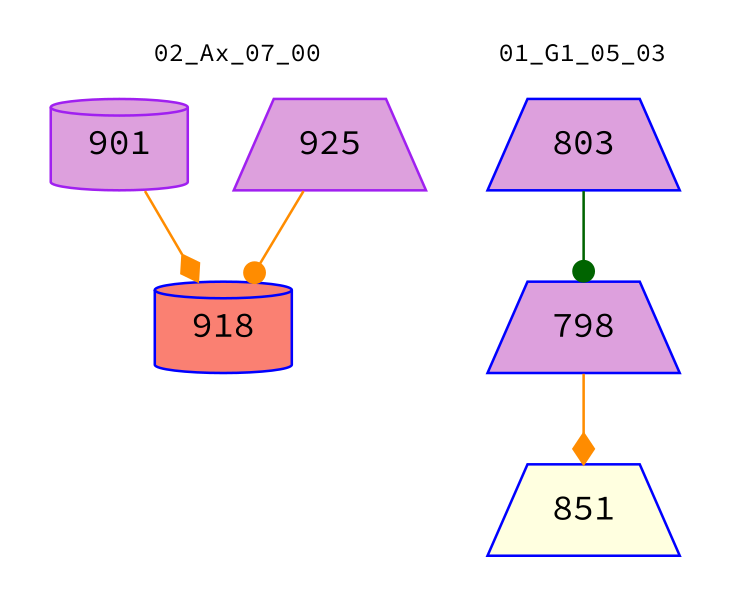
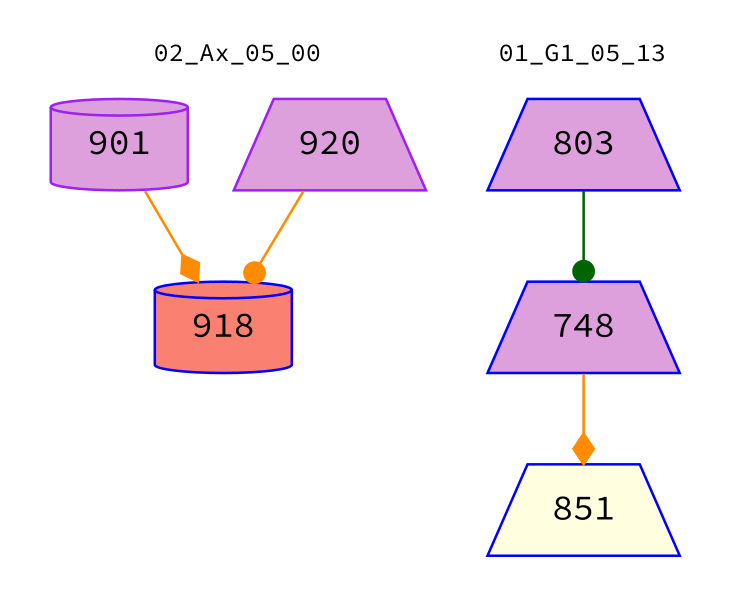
cluster "02_Ax_07_00": label "02_Ax_07_00" -> "02_Ax_05_00"
cluster "01_G1_05_03": label "01_G1_05_03" -> "01_G1_05_13"
node "925": label "925" -> "920"
node "798": label "798" -> "748"
